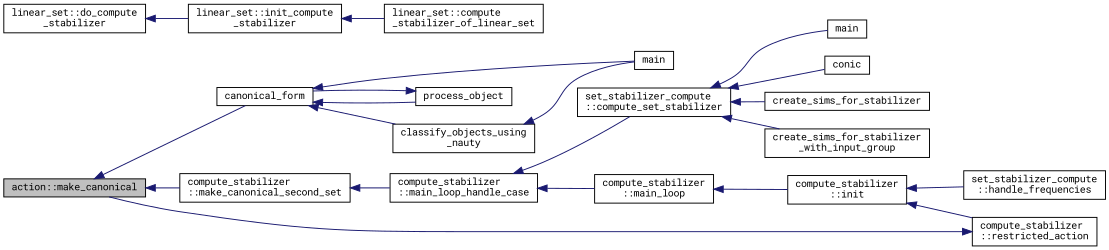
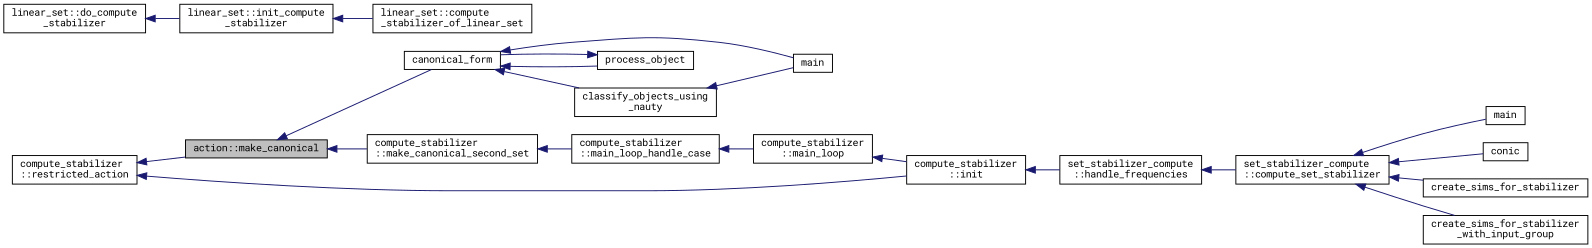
edge "set_stabilizer_compute ::compute_set_stabilizer" -> "compute_stabilizer ::main_loop_handle_case": now "set_stabilizer_compute ::compute_set_stabilizer" -> "set_stabilizer_compute ::handle_frequencies"
edge "compute_stabilizer ::restricted_action" -> "compute_stabilizer ::init": reversed
